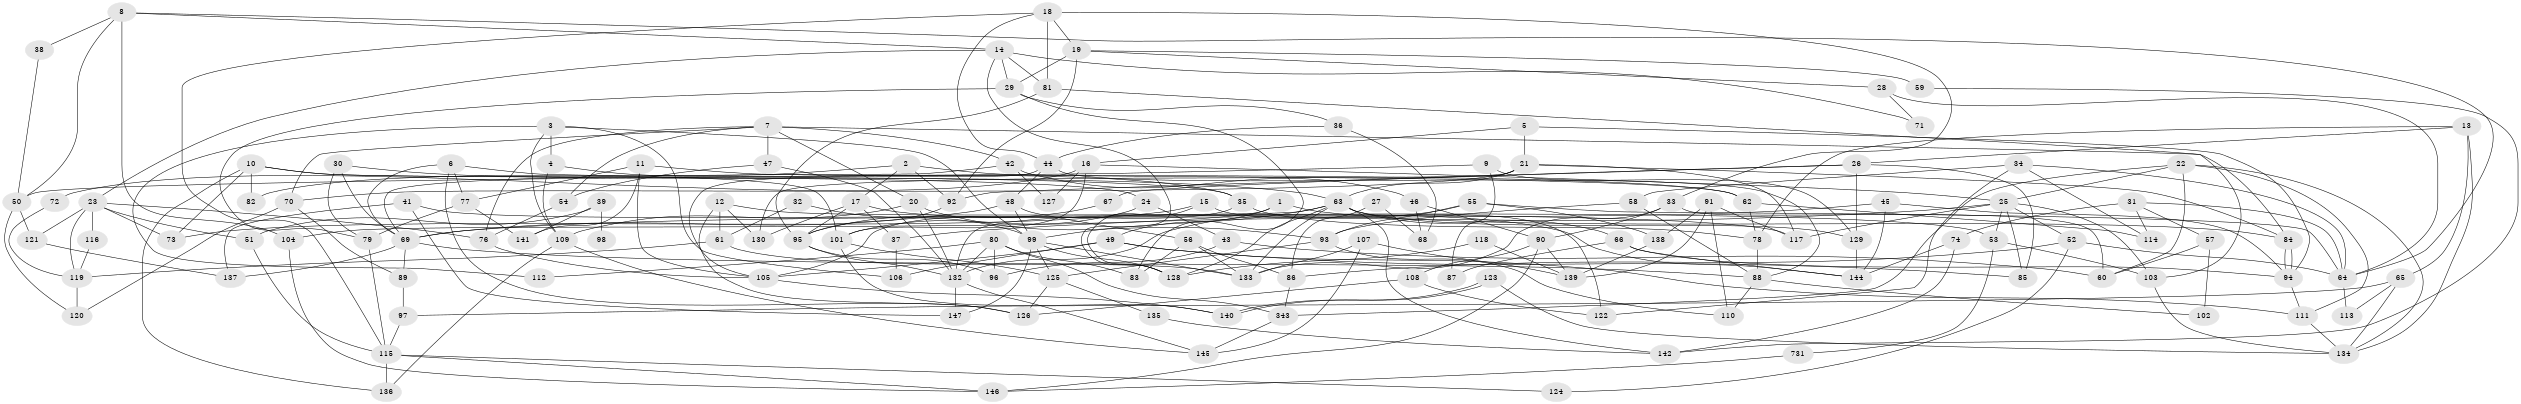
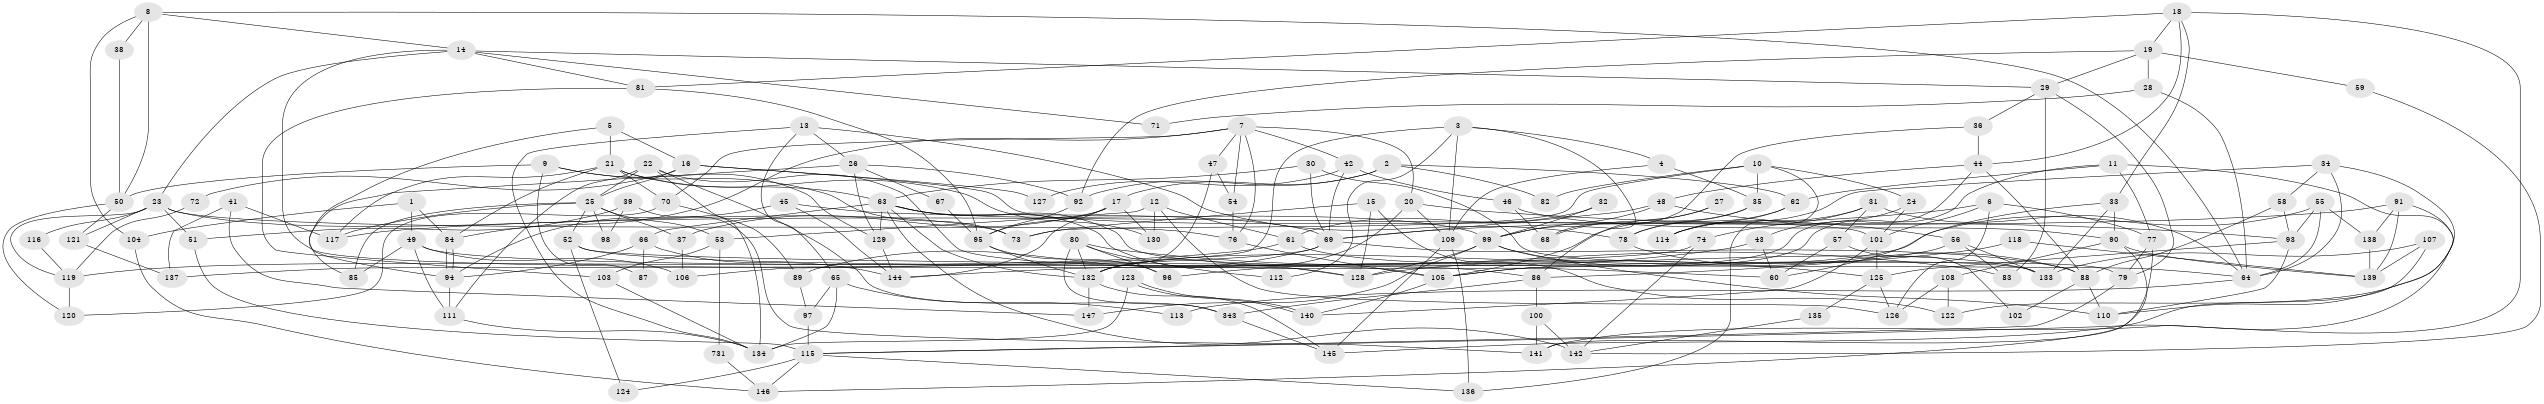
edge "9" -- "73": added
edge "25" -- "103": now "25" -- "98"
edge "99" -- "133": now "99" -- "110"
node "100": added
